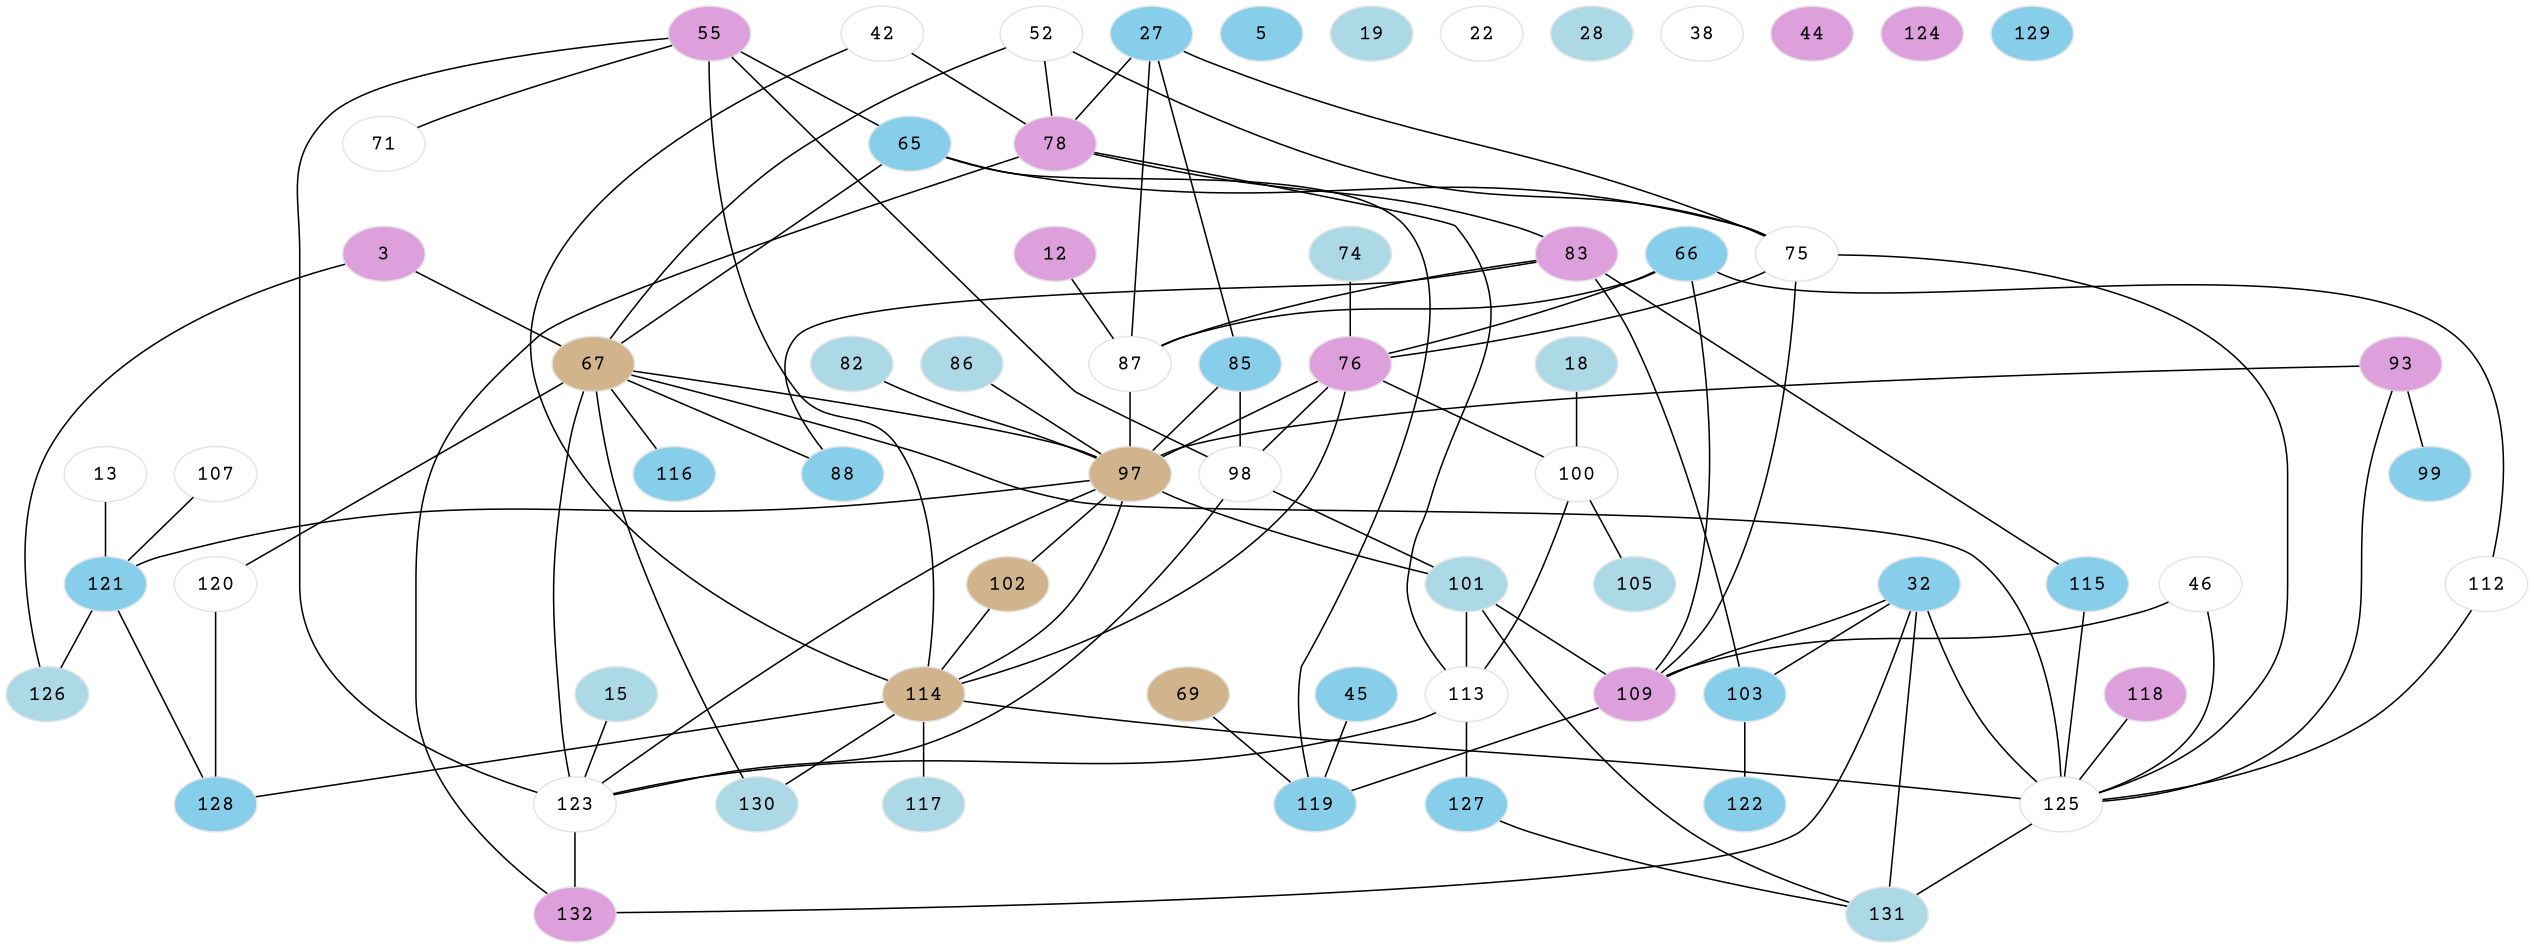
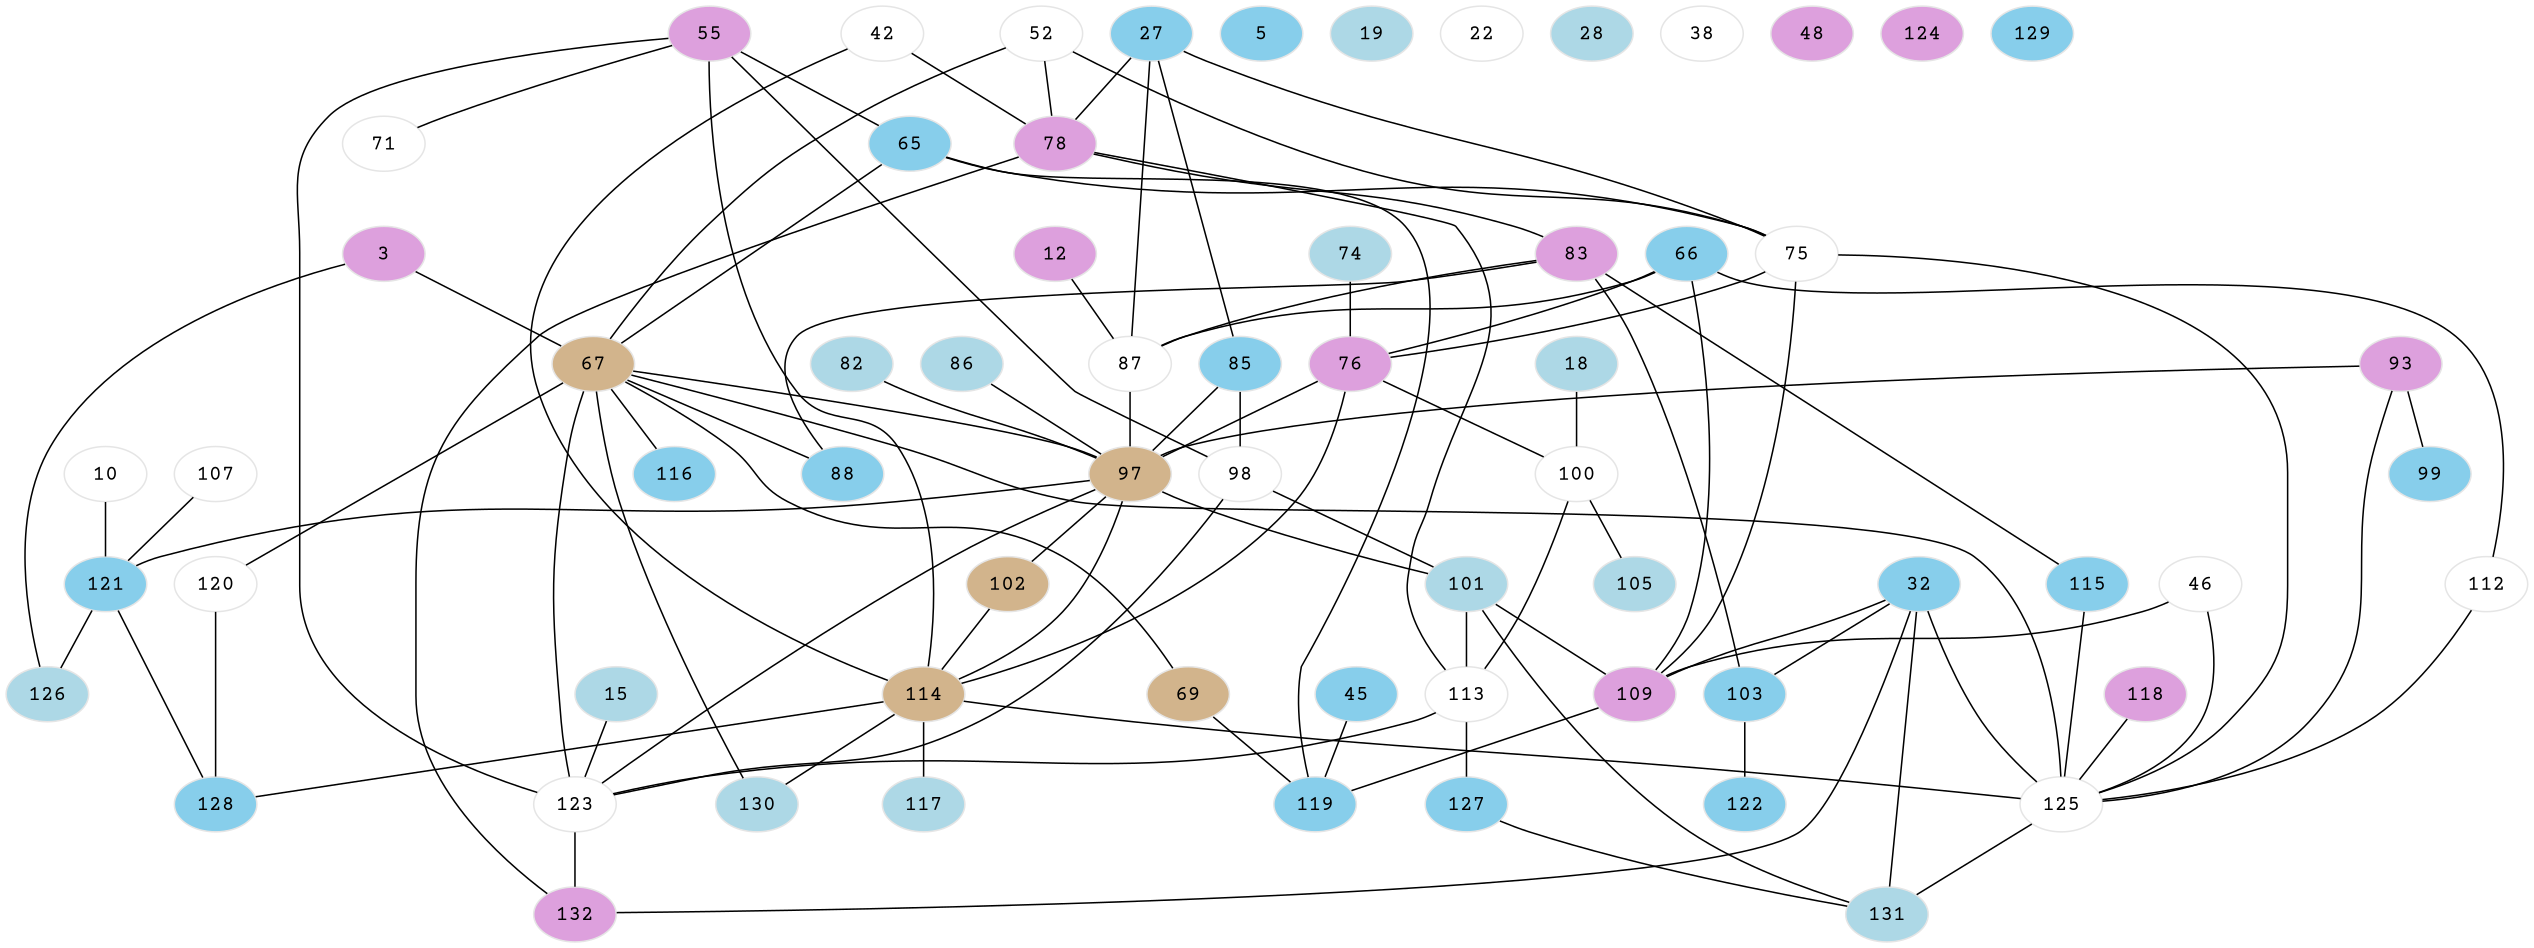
node "44": label "44" -> "48"
edge "76" -- "98": removed
node "13": label "13" -> "10"
edge "67" -- "69": added
